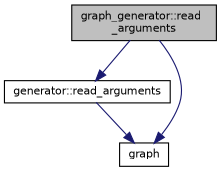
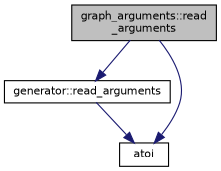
node "graph_generator::read _arguments": label "graph_generator::read _arguments" -> "graph_arguments::read _arguments"
node "graph": label "graph" -> "atoi"
